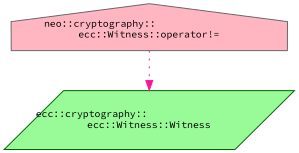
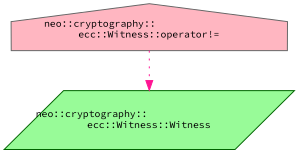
node "ecc::cryptography:: ecc::Witness::Witness": label "ecc::cryptography:: ecc::Witness::Witness" -> "neo::cryptography:: ecc::Witness::Witness"
